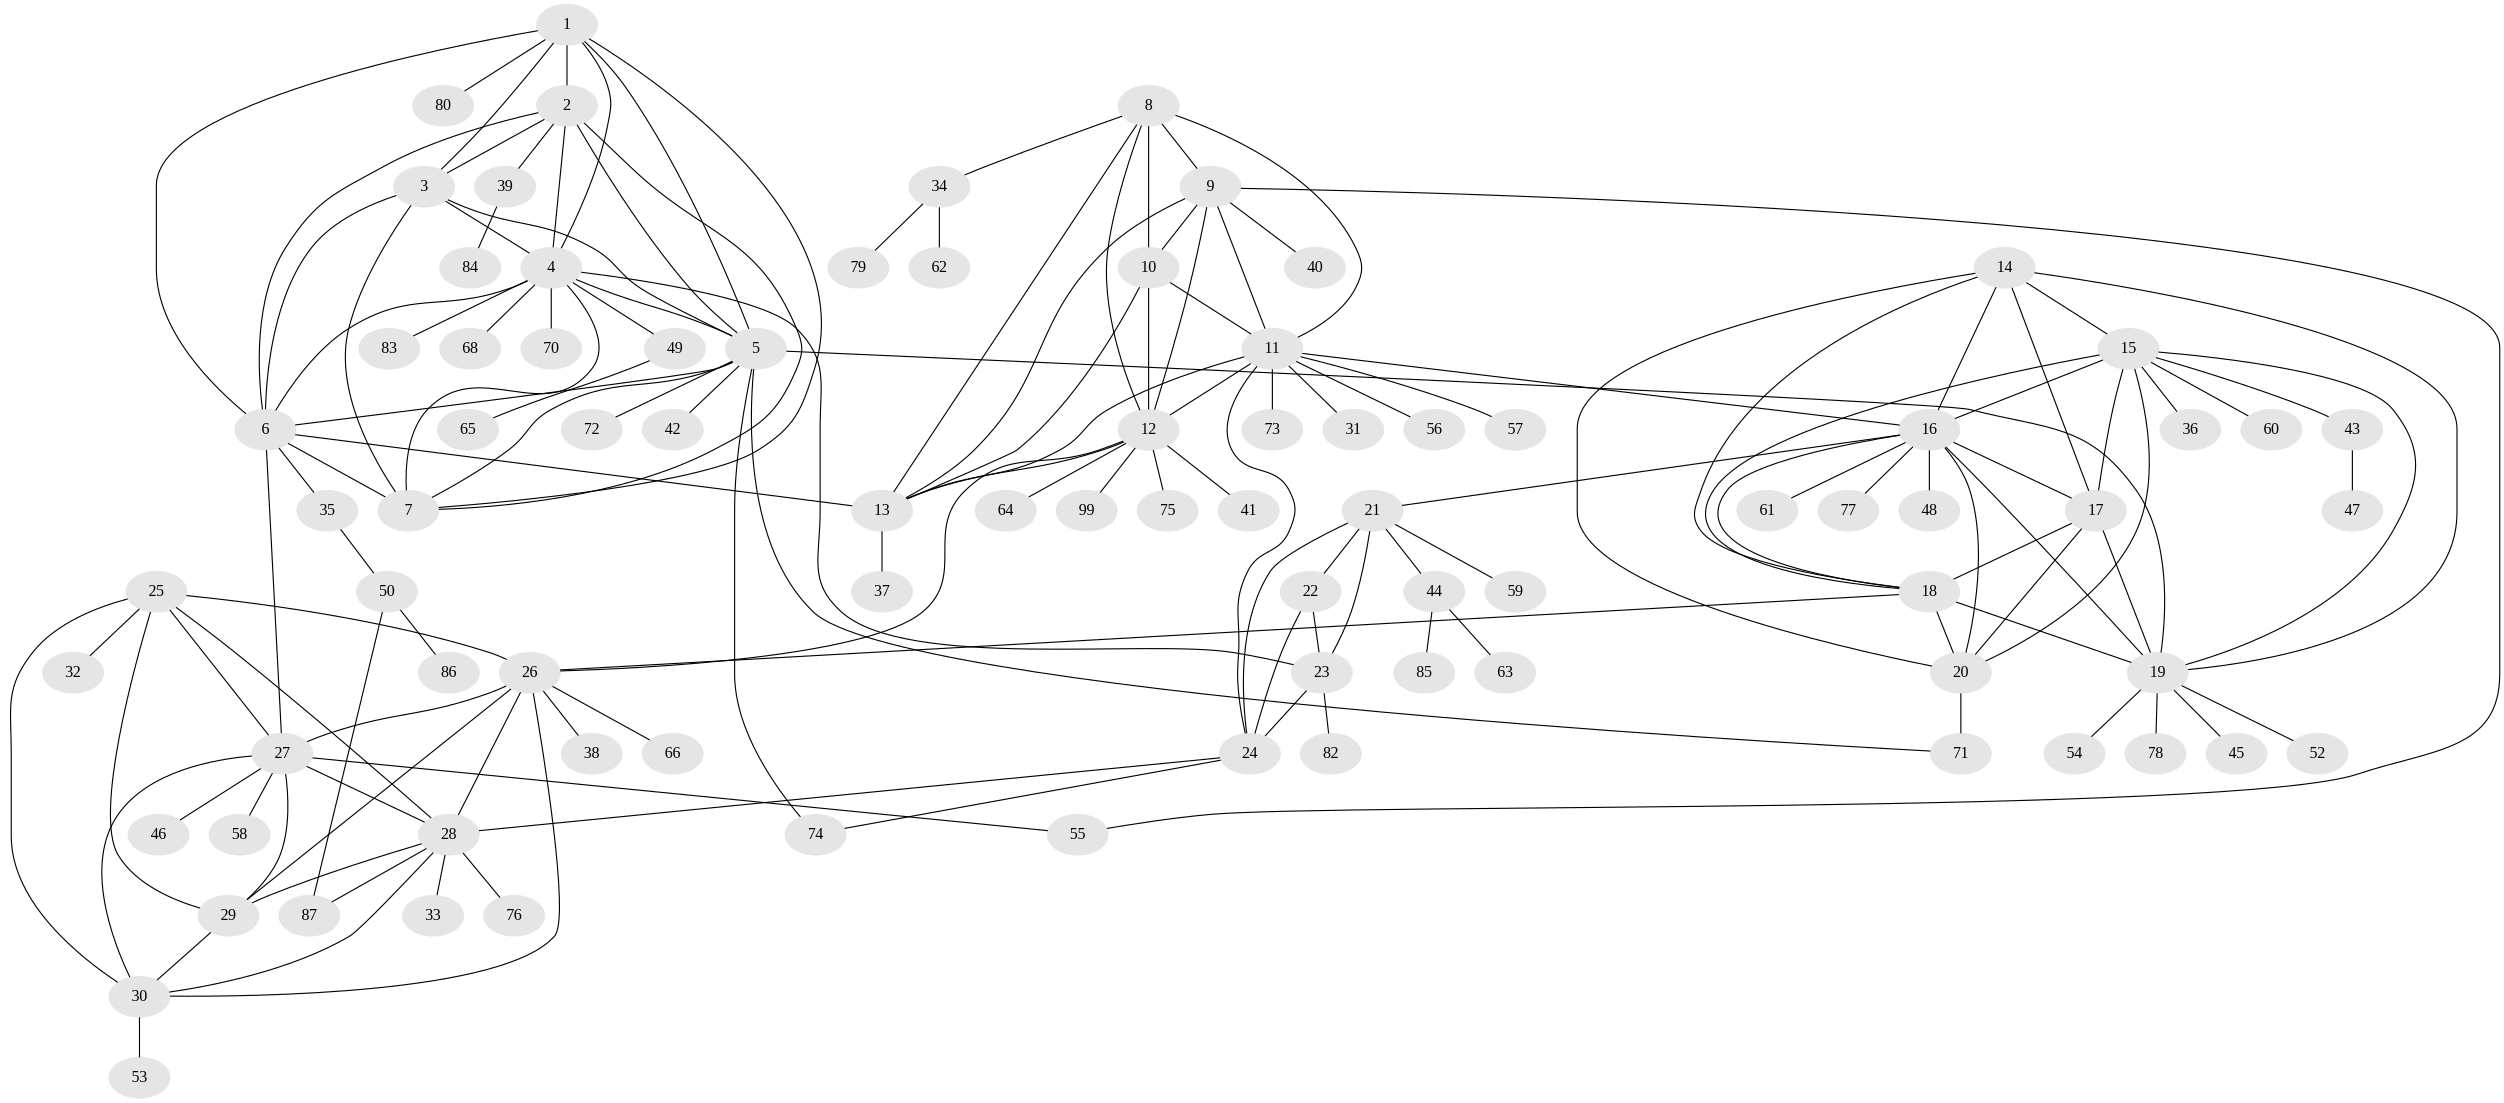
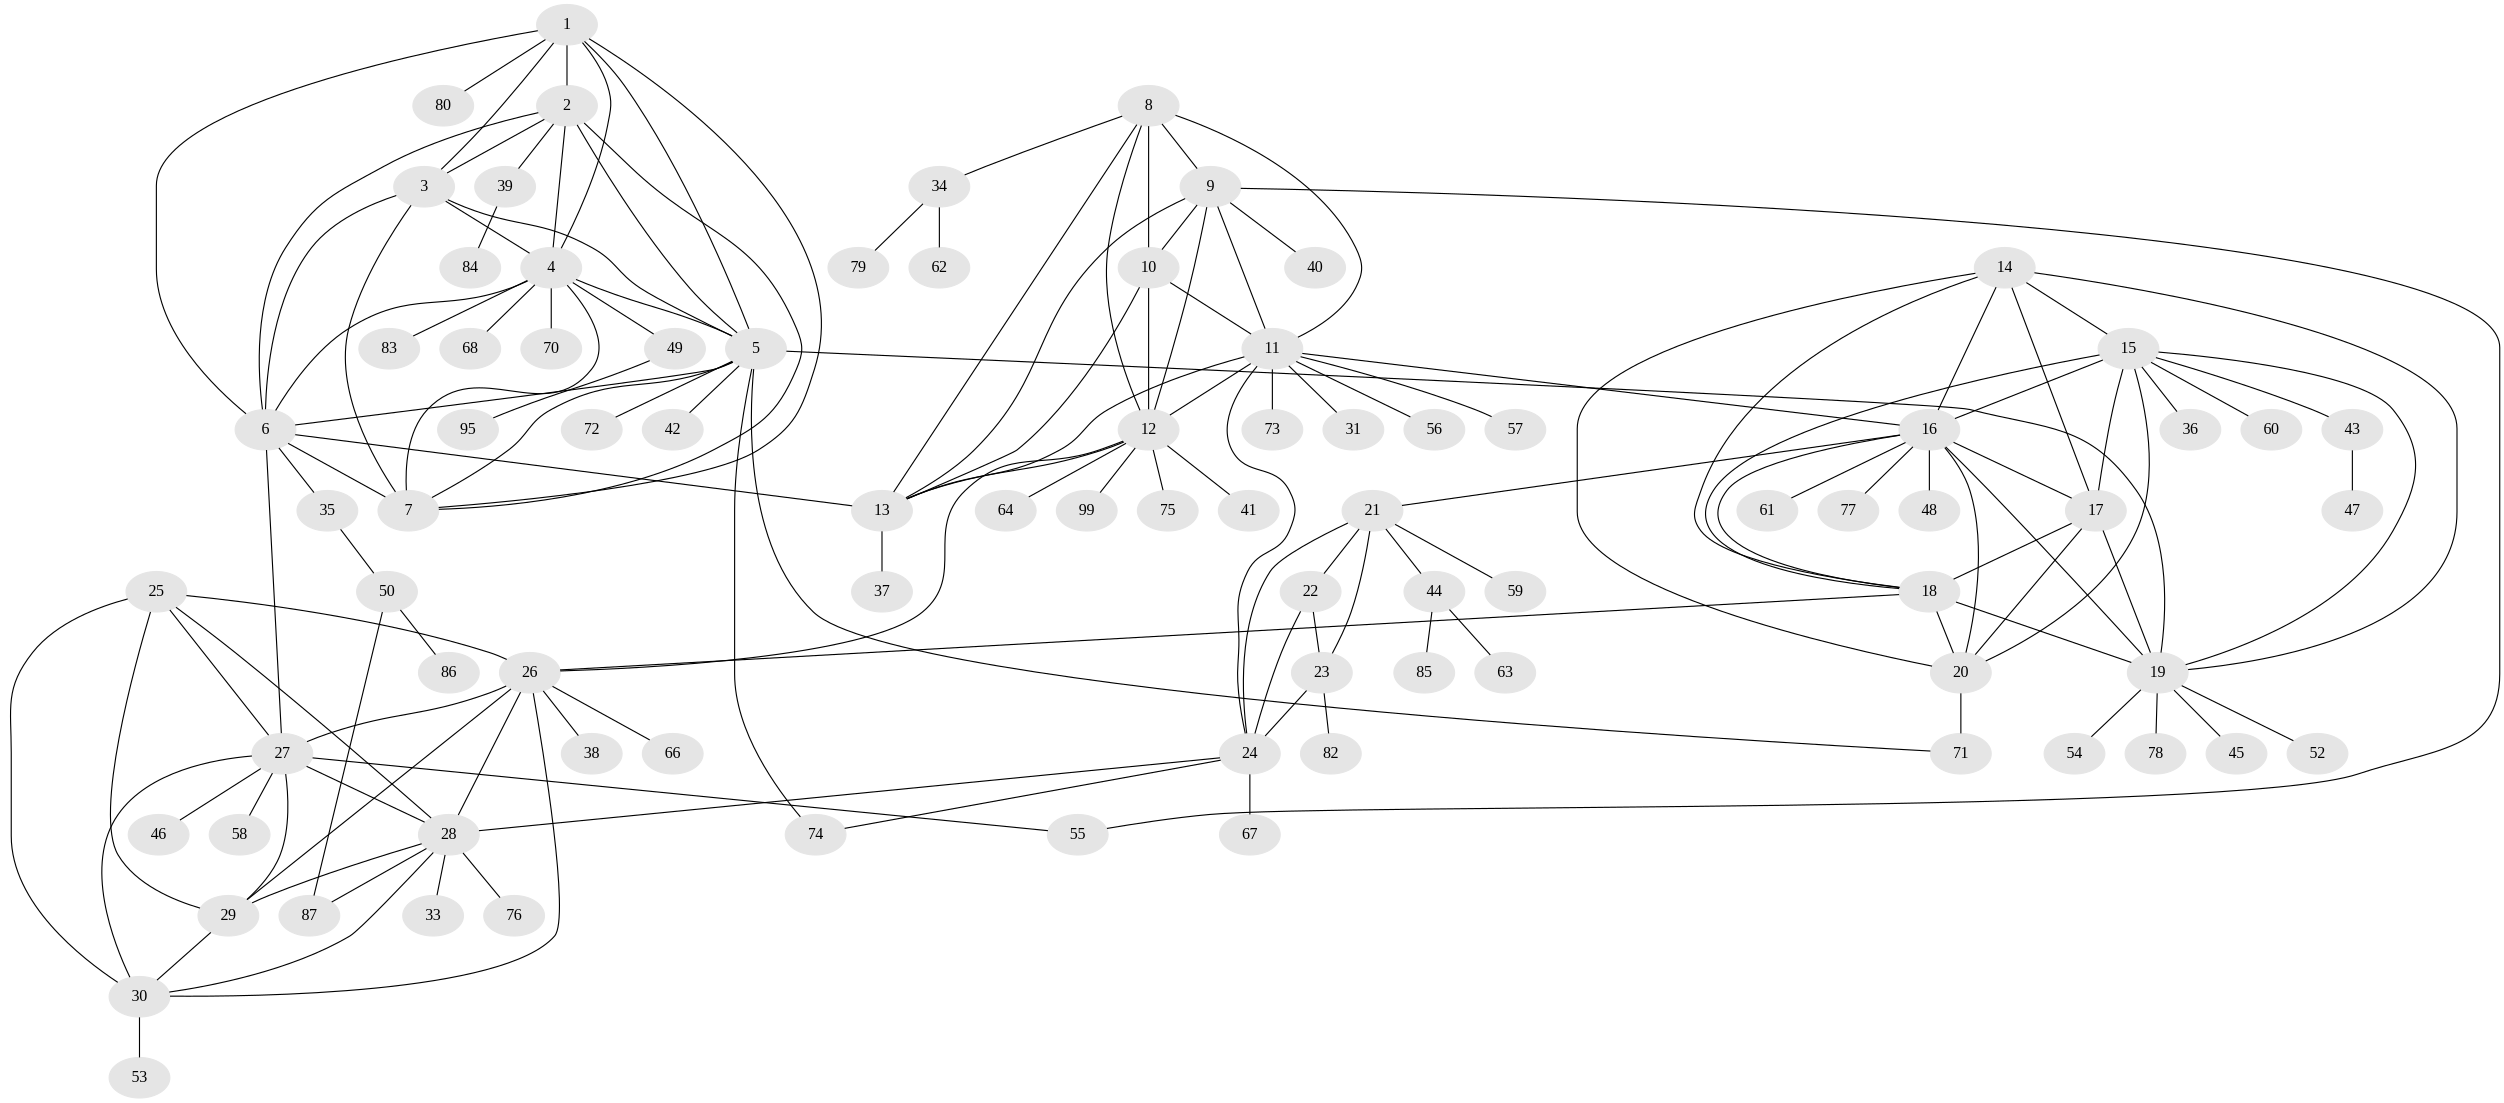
node "65": label "65" -> "95"
edge "4" -- "23": removed
node "32": removed
node "67": added
